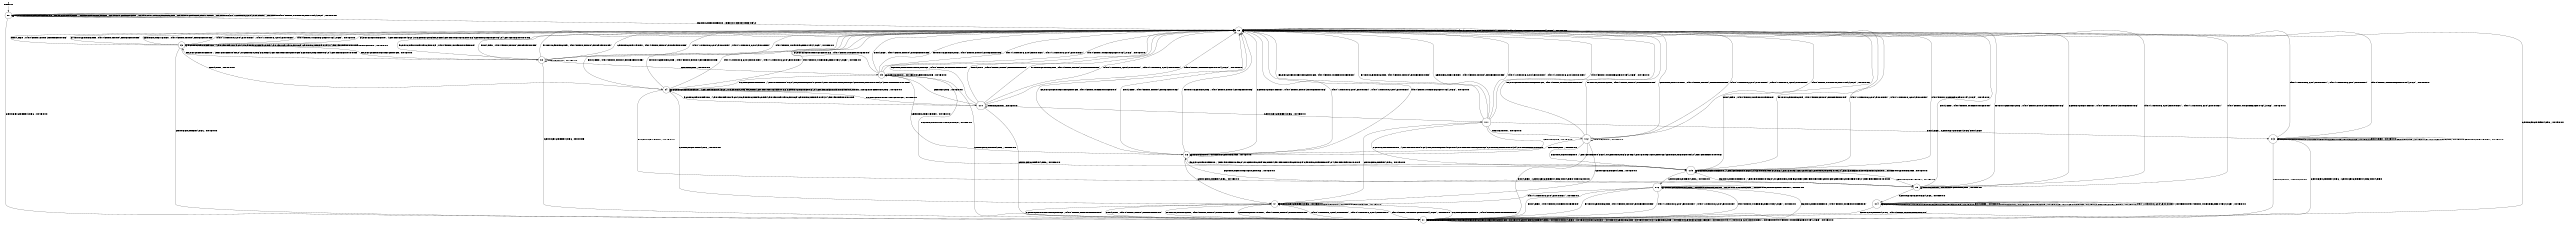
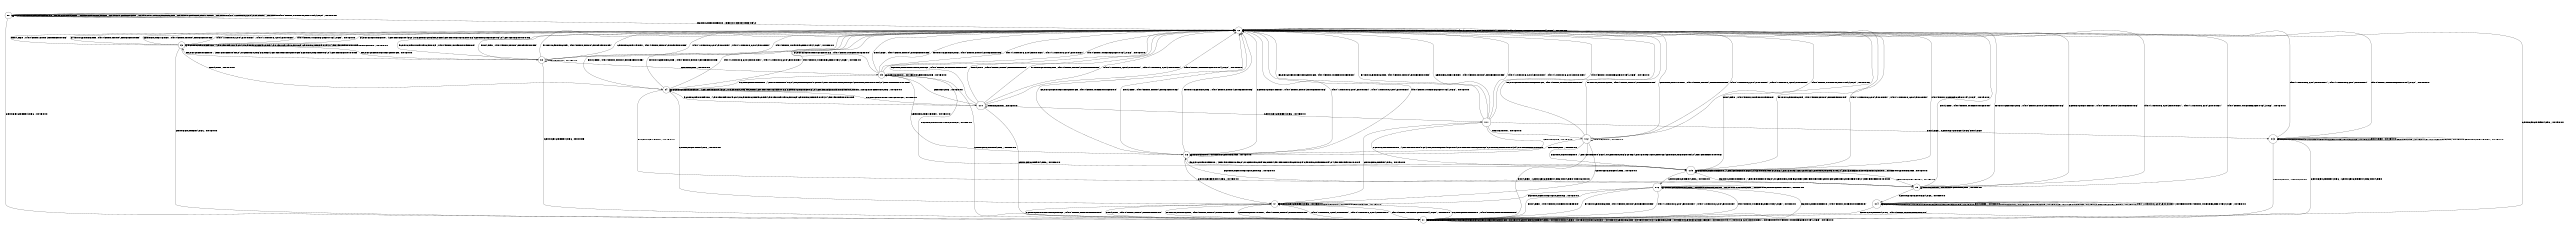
node "__start0": removed
edge "s6" -> "s7": label "CHANGE_CIPHER_SPEC / TIMEOUT" -> "CHANGE_ERROR_SPEC / TIMEOUT"
edge "s16" -> "s7": label "Alert(WARNING,CLOSE_NOTIFY) / TIMEOUT" -> "ECDH_CLIENT_KEY_EXCHANGE / TIMEOUT"
